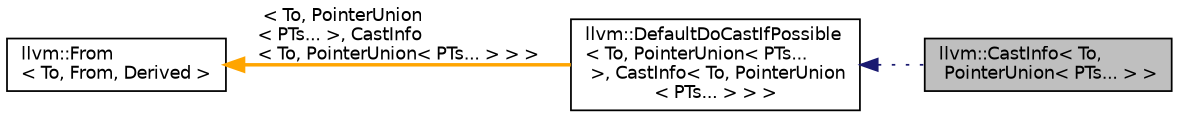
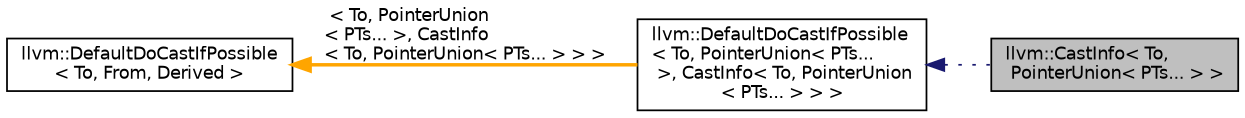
node "llvm::From < To, From, Derived >": label "llvm::From < To, From, Derived >" -> "llvm::DefaultDoCastIfPossible < To, From, Derived >"
